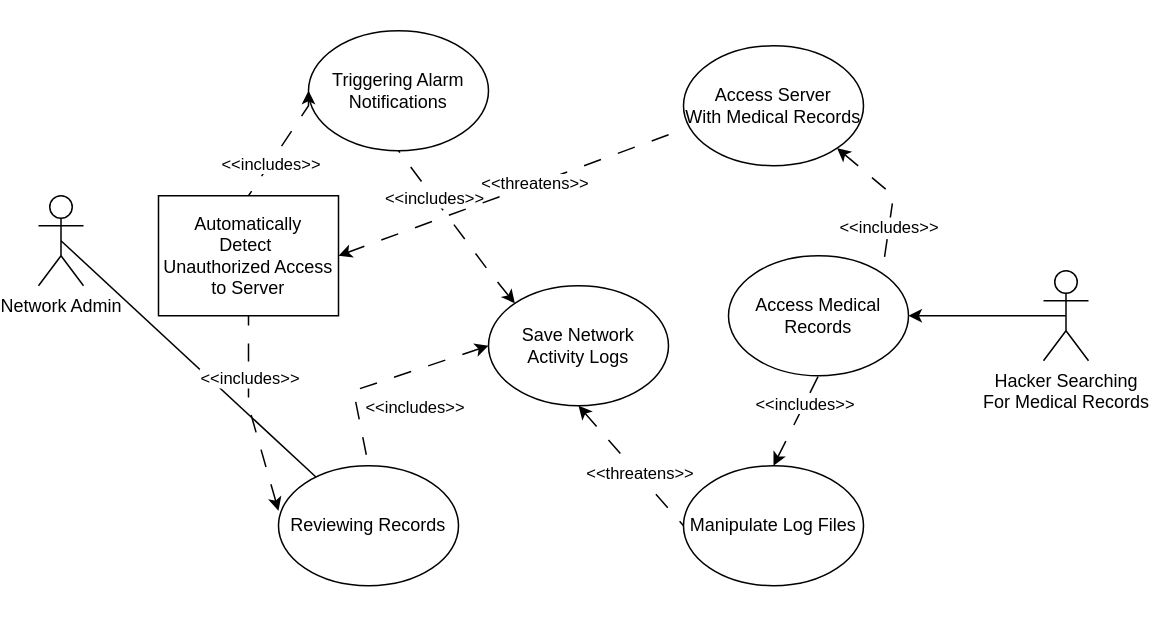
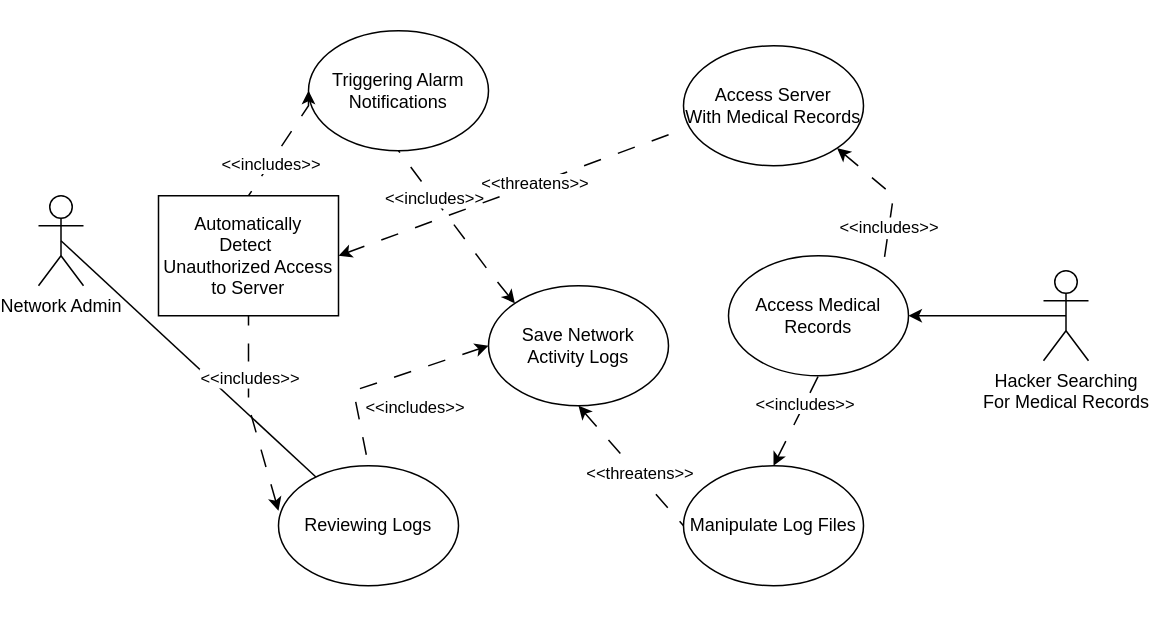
node "Reviewing Records": label "Reviewing Records" -> "Reviewing Logs"
